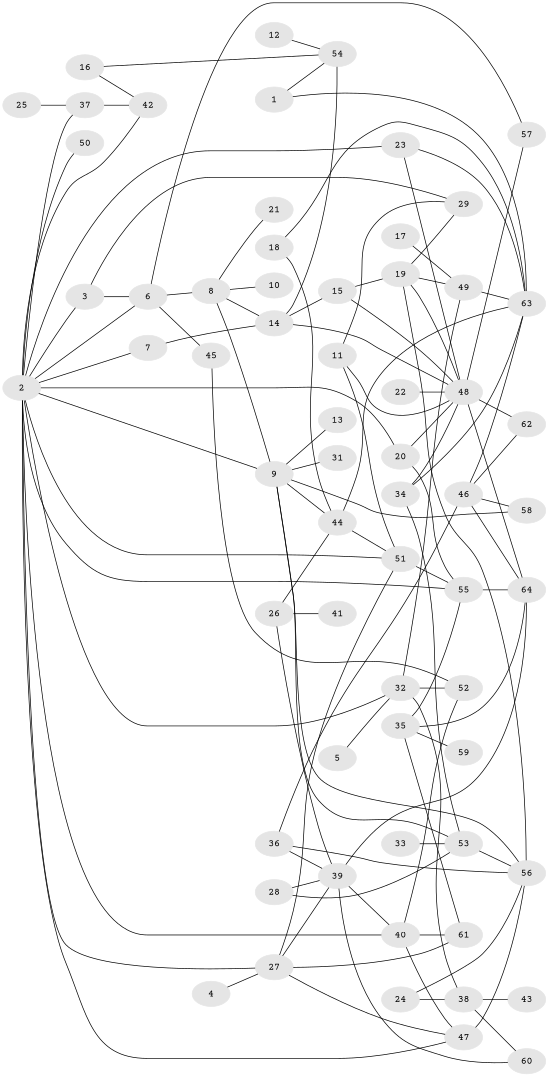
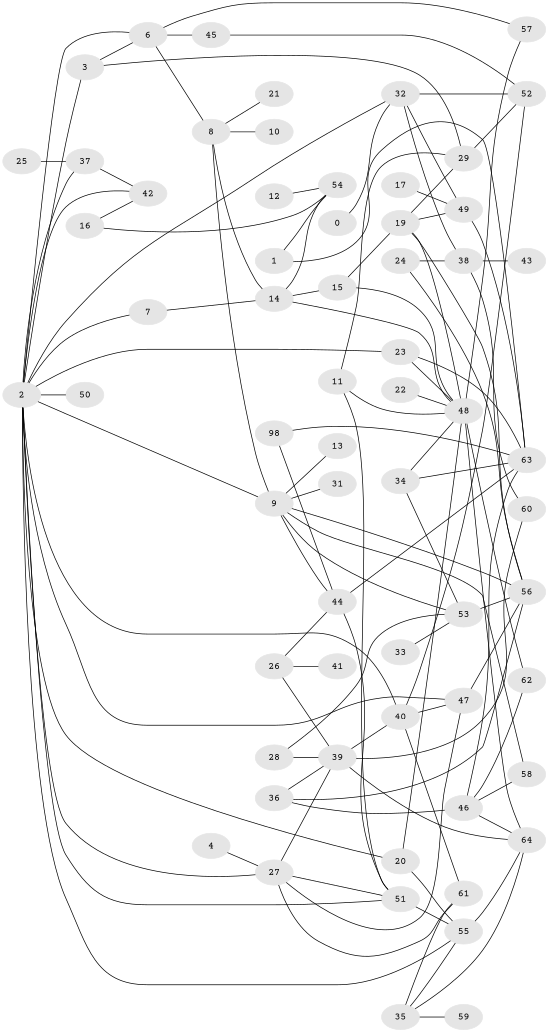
edge "52" -- "29": added
node "18": label "18" -> "98"
node "5": label "5" -> "0"
